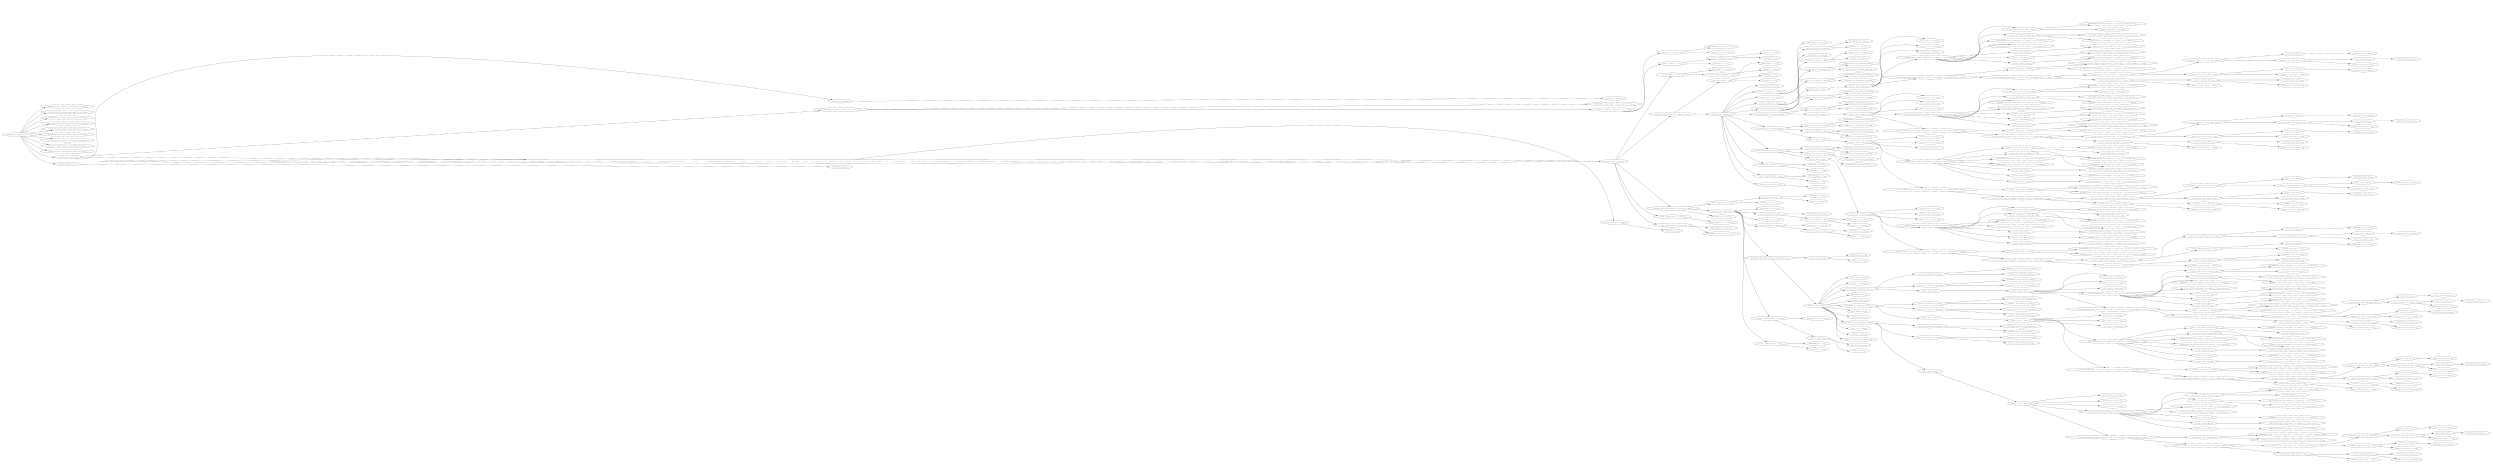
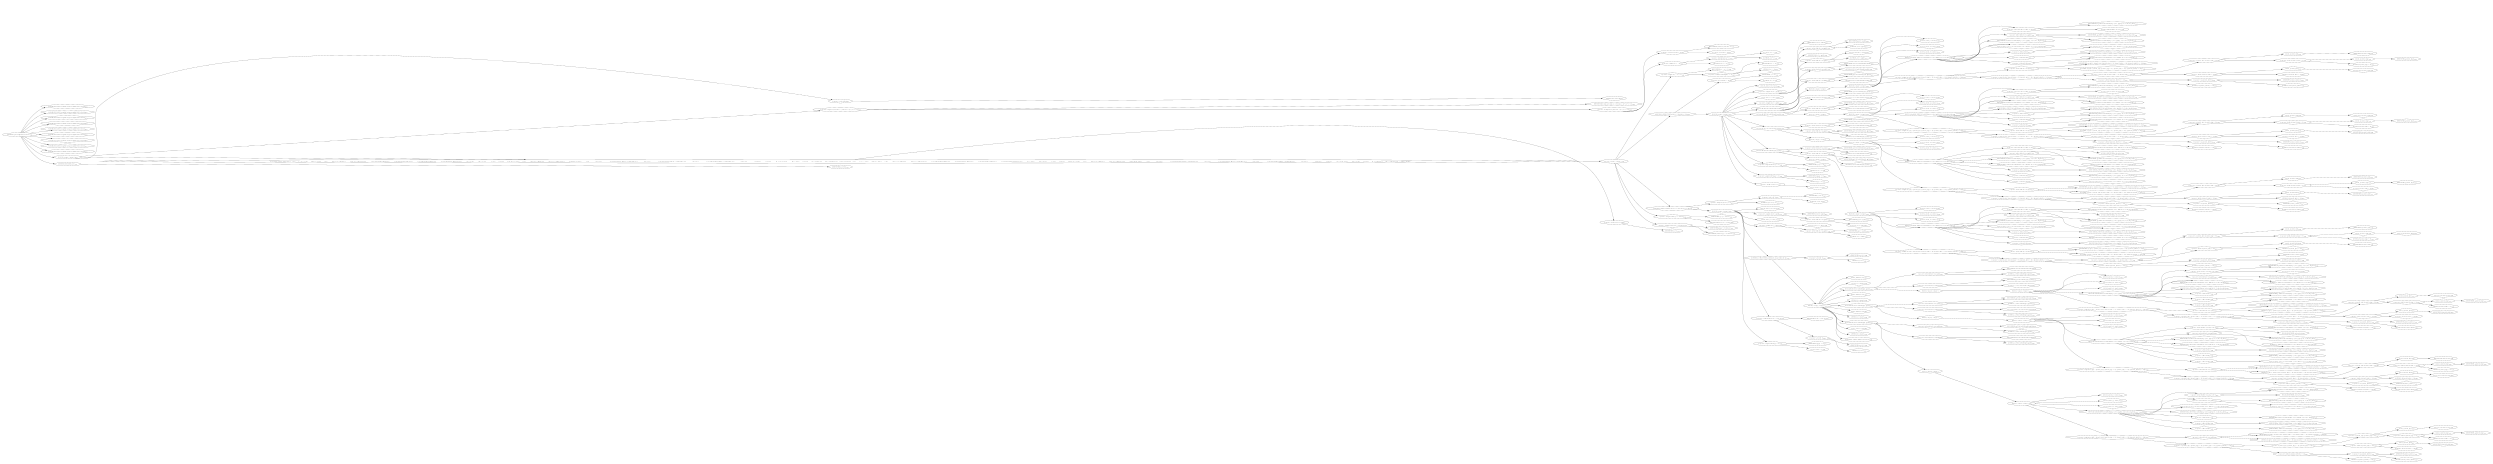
edge "(CONTROL_STRUCTURE,if ((w & 3) != 0),if ((w & 3) != 0))" -> "(IDENTIFIER,cp,cp += toskew)": now "(<operator>.assignmentPlus,cp += toskew)" -> "(IDENTIFIER,cp,cp += toskew)"
